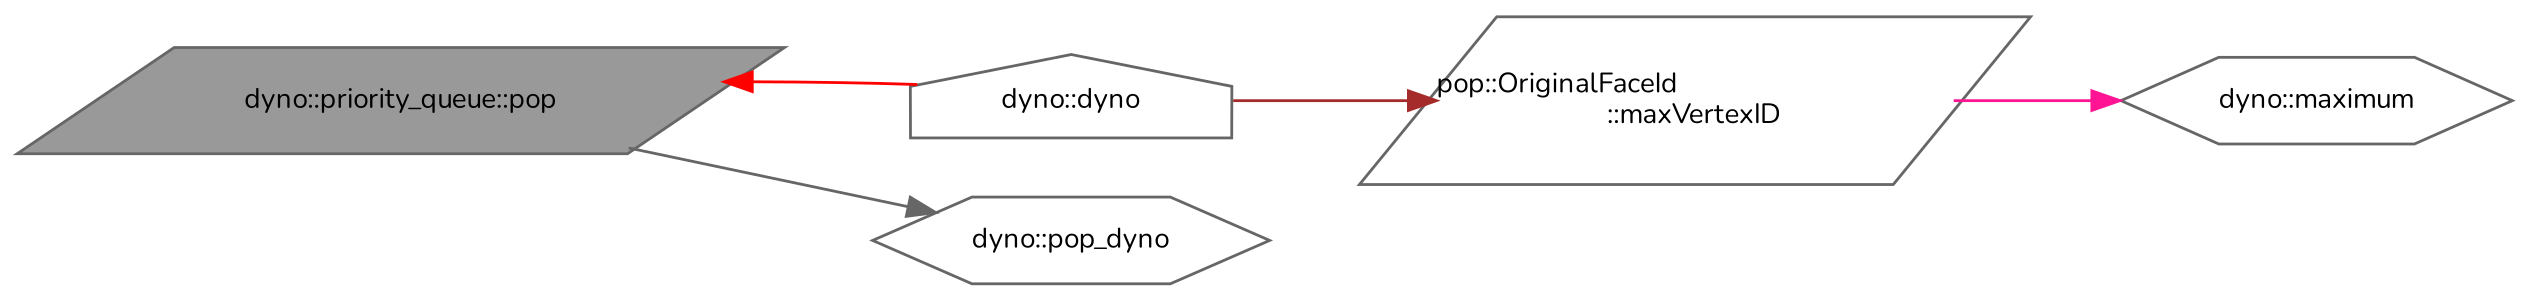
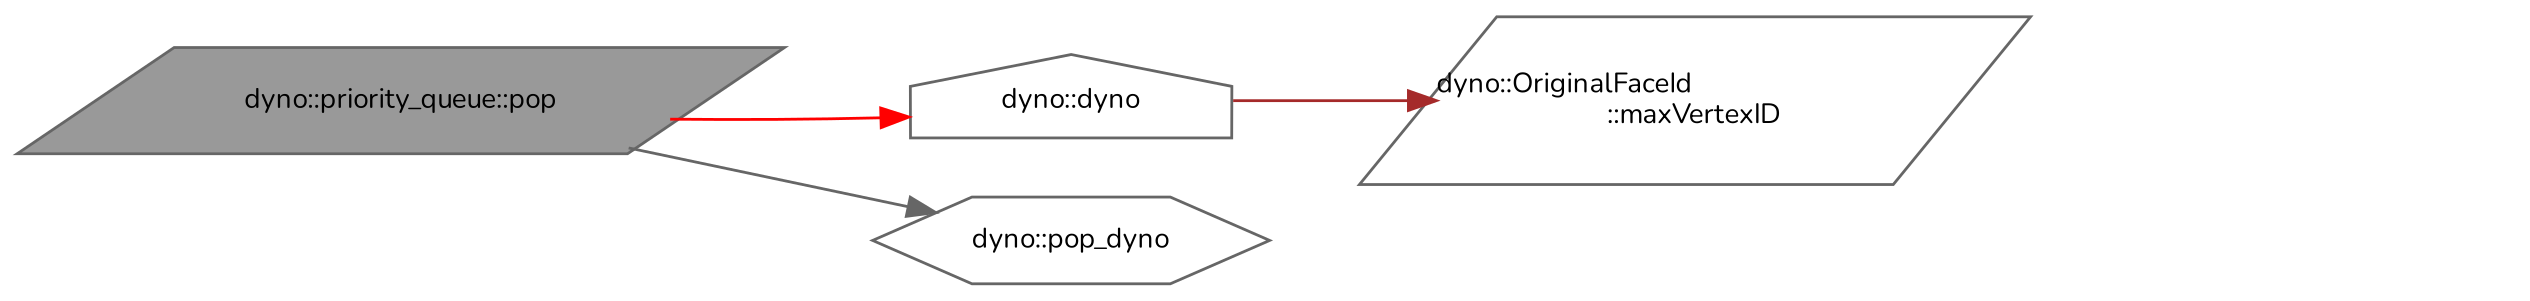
edge "dyno::dyno" -> "dyno::priority_queue::pop": reversed
node "pop::OriginalFaceId ::maxVertexID": label "pop::OriginalFaceId ::maxVertexID" -> "dyno::OriginalFaceId ::maxVertexID"
node "dyno::maximum": removed
